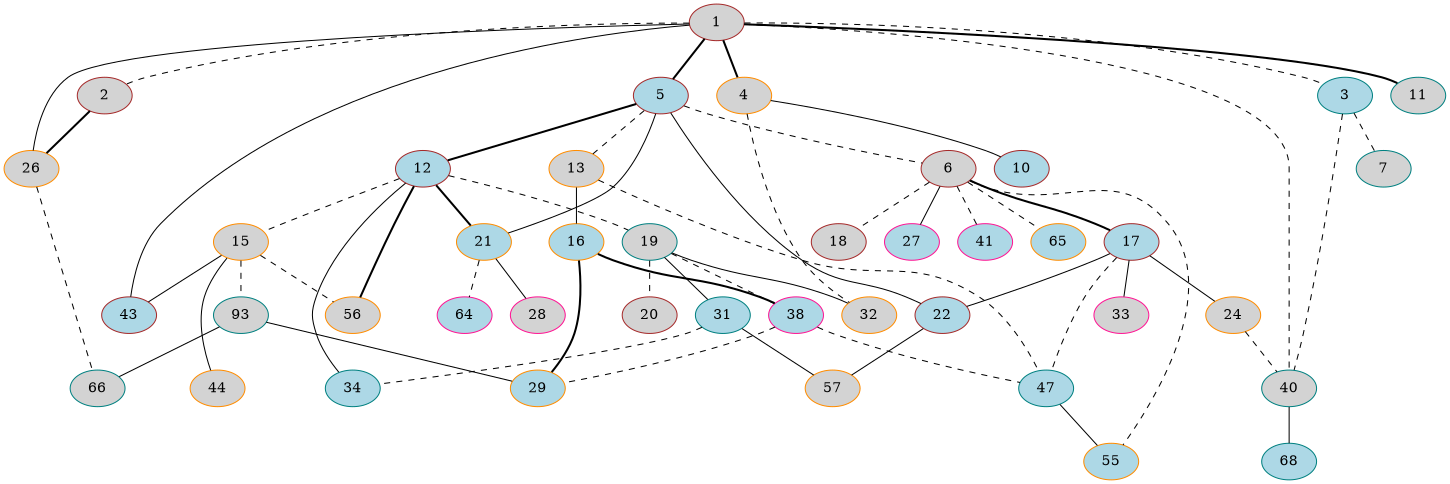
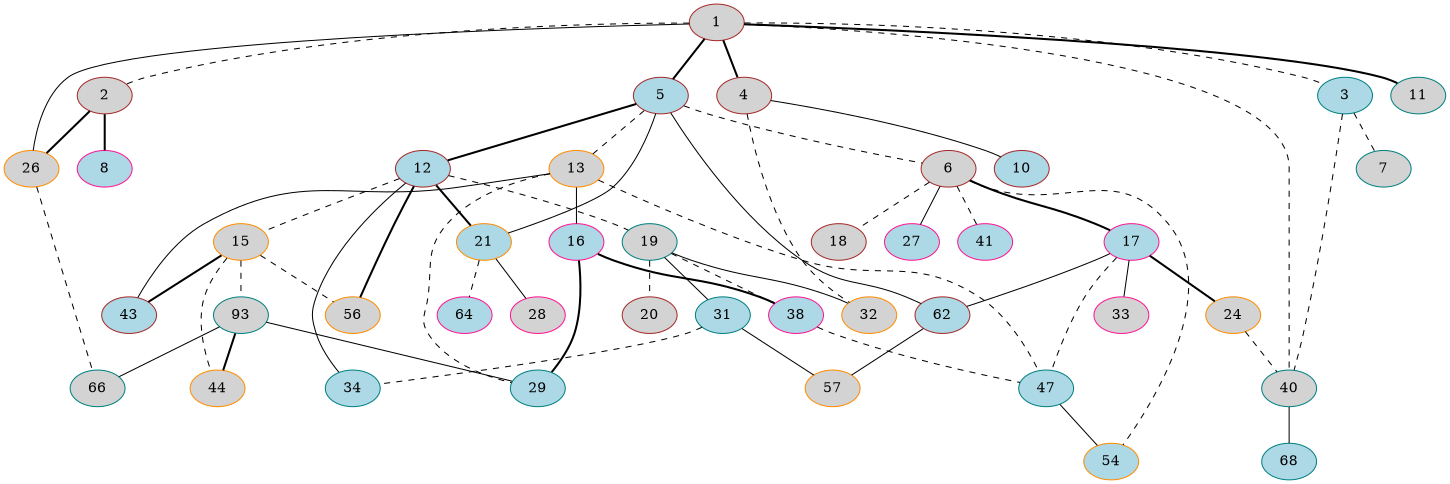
edge "1" -- "43": now "13" -- "43"
node "4": color darkorange -> brown
node "8": added
node "16": color darkorange -> deeppink
node "65": removed
node "17": color brown -> deeppink
edge "17" -- "24": style solid -> bold
edge "15" -- "43": style solid -> bold
edge "15" -- "44": style solid -> dashed
node "22": label "22" -> "62"
edge "93" -- "44": added
edge "38" -- "29": now "13" -- "29"
node "29": color darkorange -> teal
node "55": label "55" -> "54"
